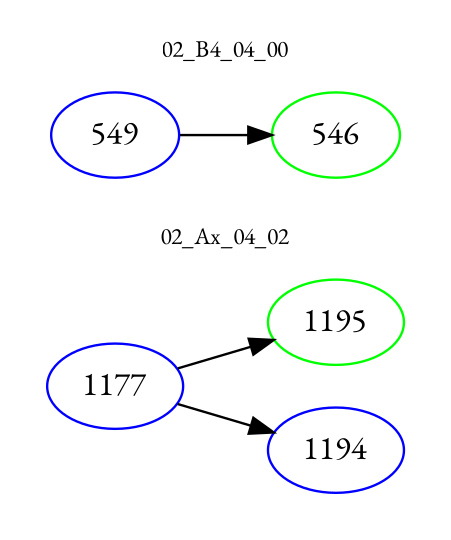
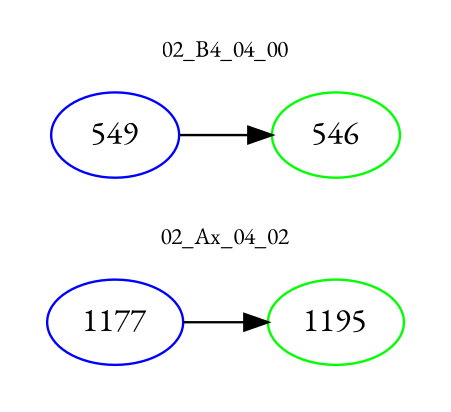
node "1194": removed
